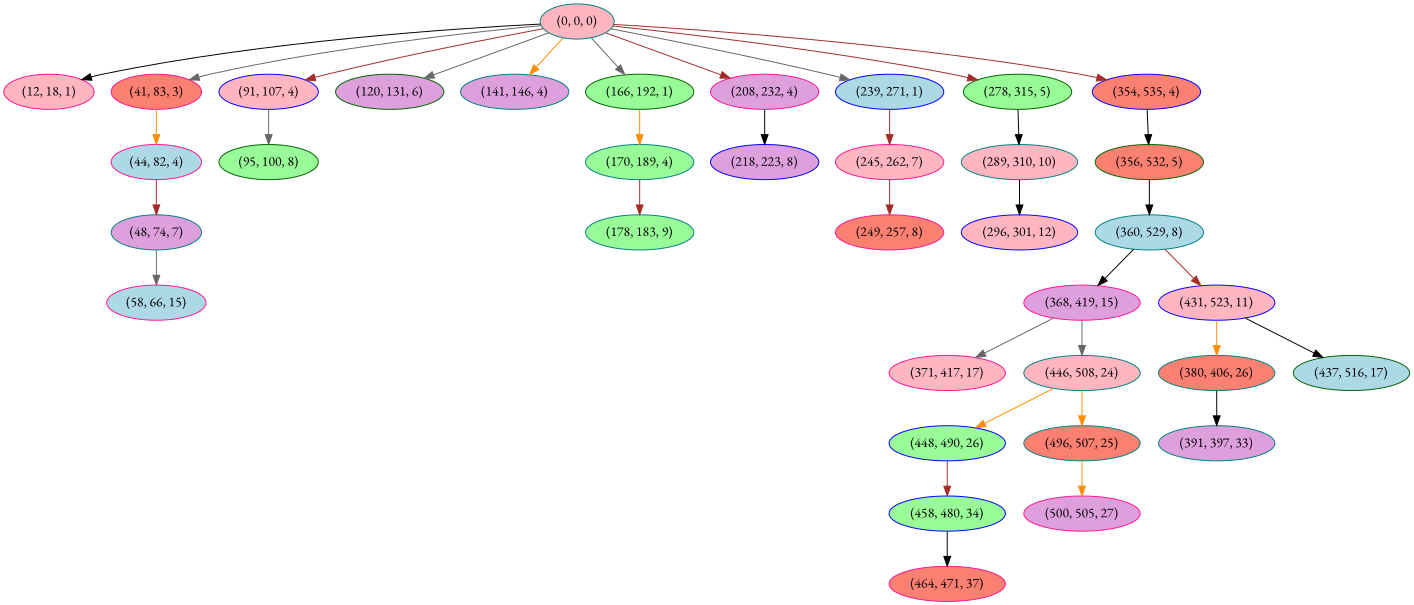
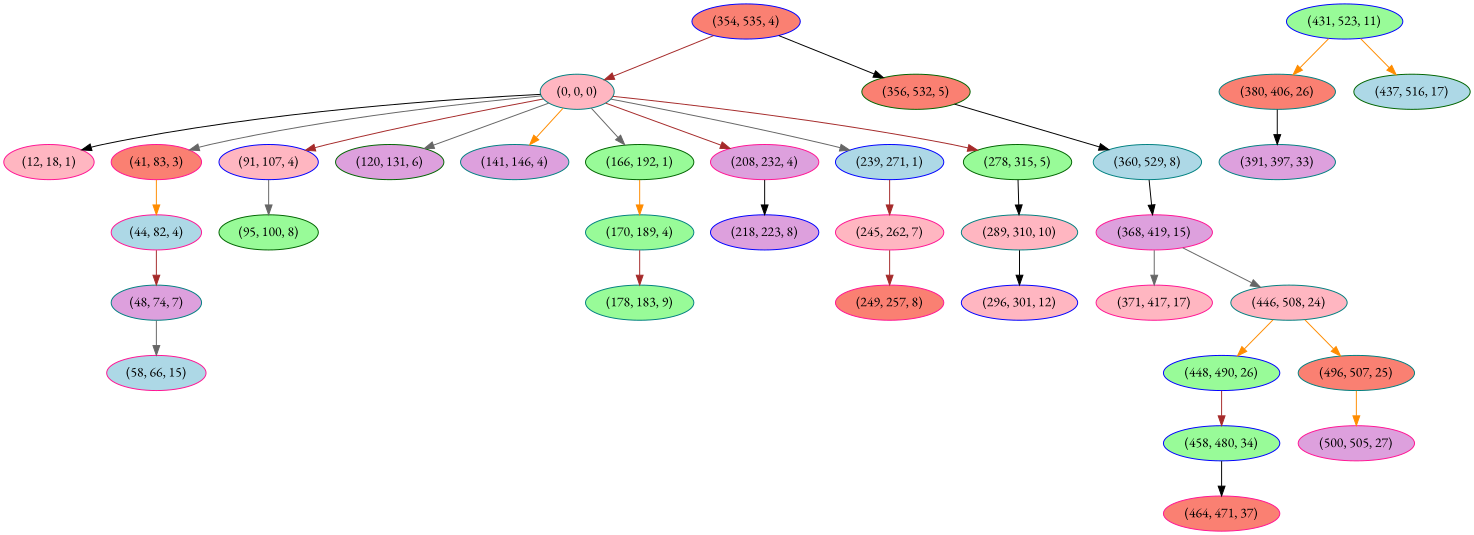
edge "(0, 0, 0)" -> "(354, 535, 4)": reversed
edge "(360, 529, 8)" -> "(431, 523, 11)": removed
node "(431, 523, 11)": fillcolor lightpink -> palegreen
edge "(431, 523, 11)" -> "(437, 516, 17)": color black -> darkorange
